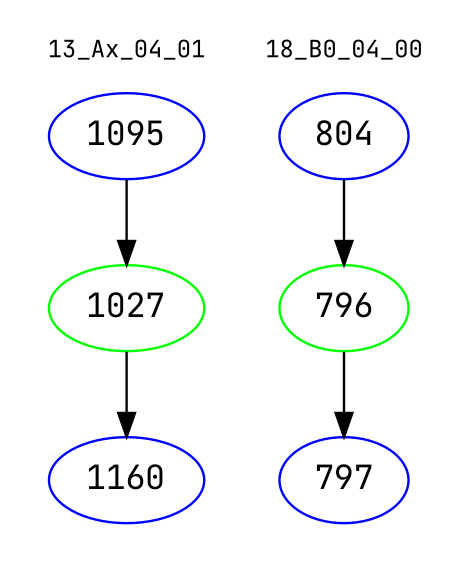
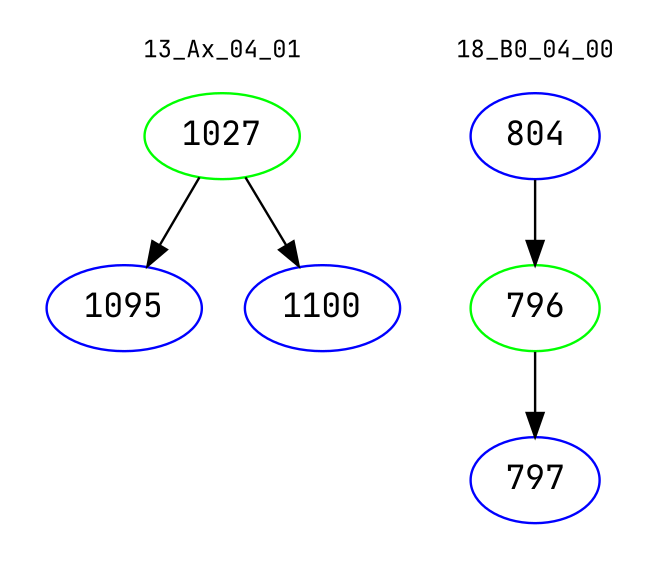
edge "1095" -> "1027": reversed
node "1160": label "1160" -> "1100"
